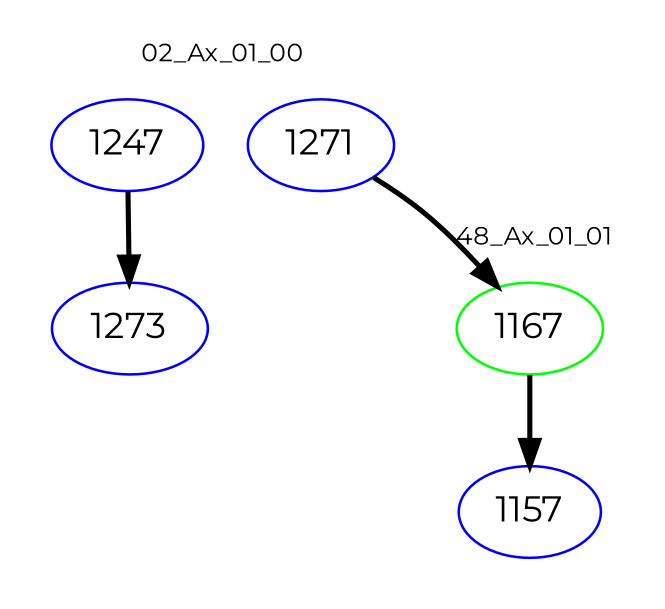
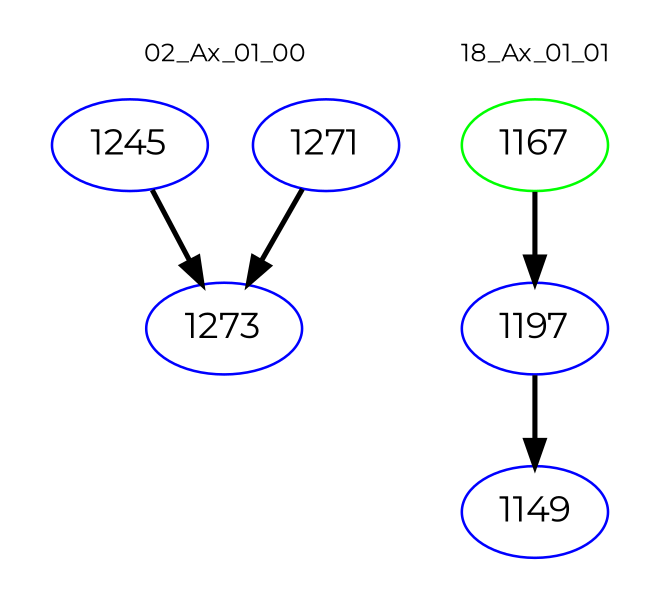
node "1247": label "1247" -> "1245"
cluster "48_Ax_01_01": label "48_Ax_01_01" -> "18_Ax_01_01"
edge "1271" -> "1167": now "1271" -> "1273"
node "1157": label "1157" -> "1197"
node "1149": added
